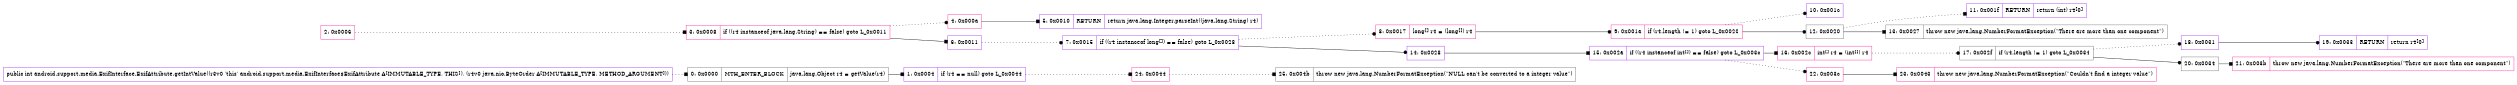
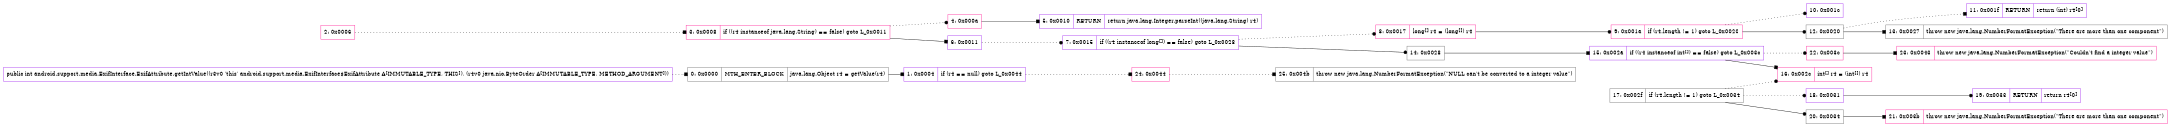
node "14: 0x0028": color purple -> gray40
edge "16: 0x002c" -> "17: 0x002f": reversed
